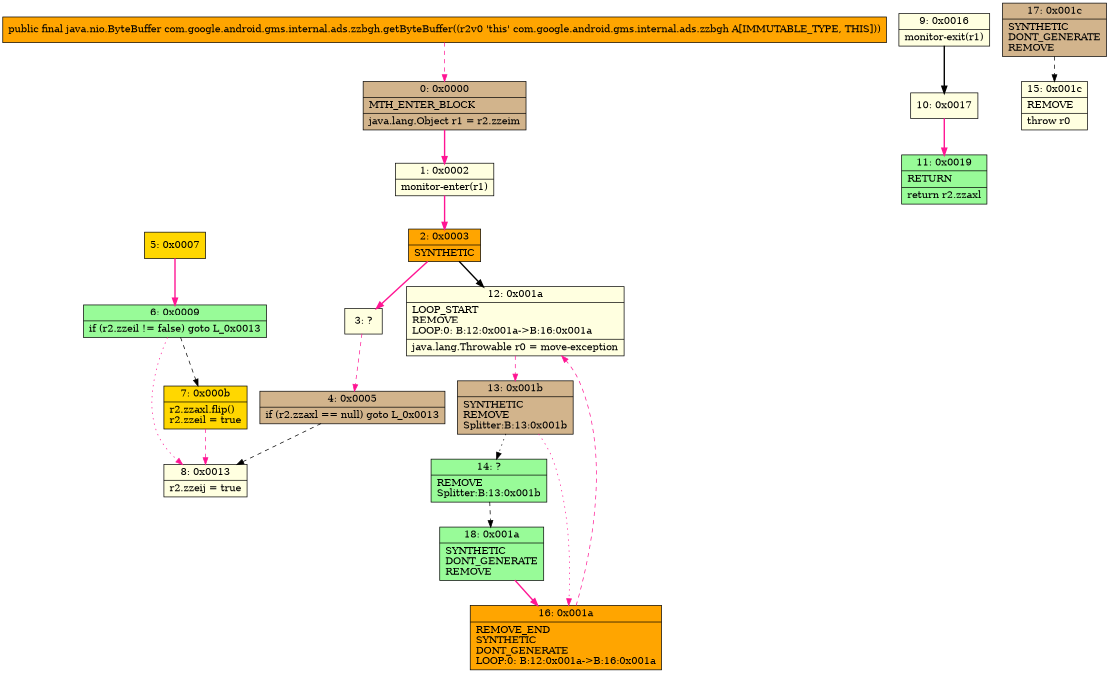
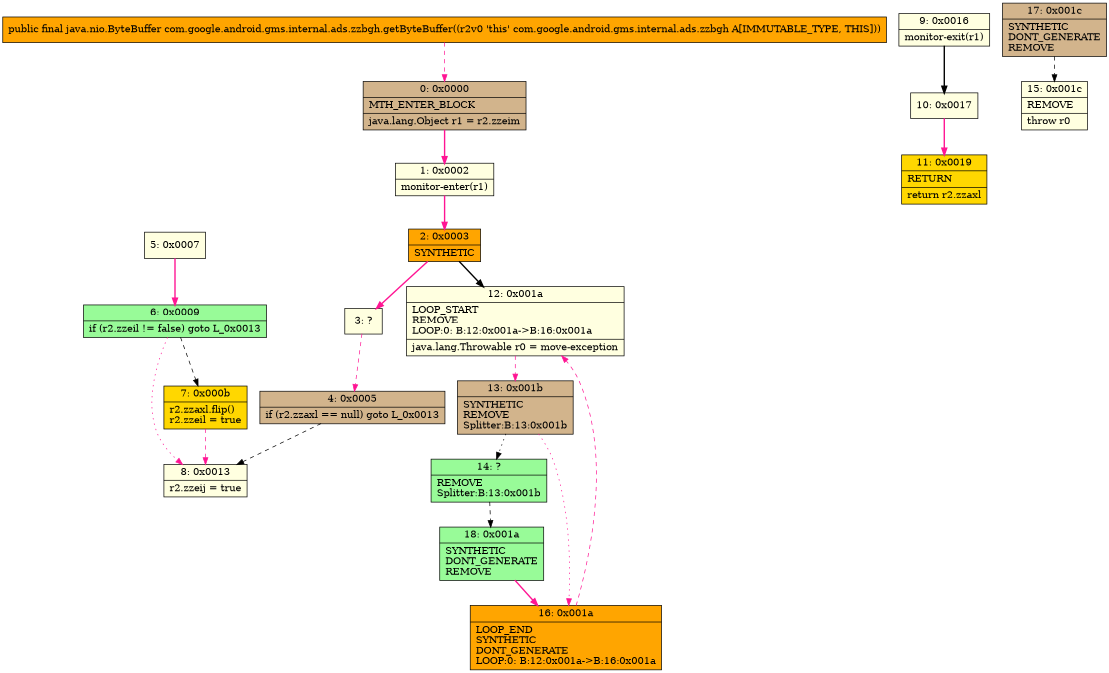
node "11: 0x0019": fillcolor palegreen -> gold
node "5: 0x0007": fillcolor gold -> lightyellow
node "16: 0x001a": text "REMOVE_END" -> "LOOP_END"
